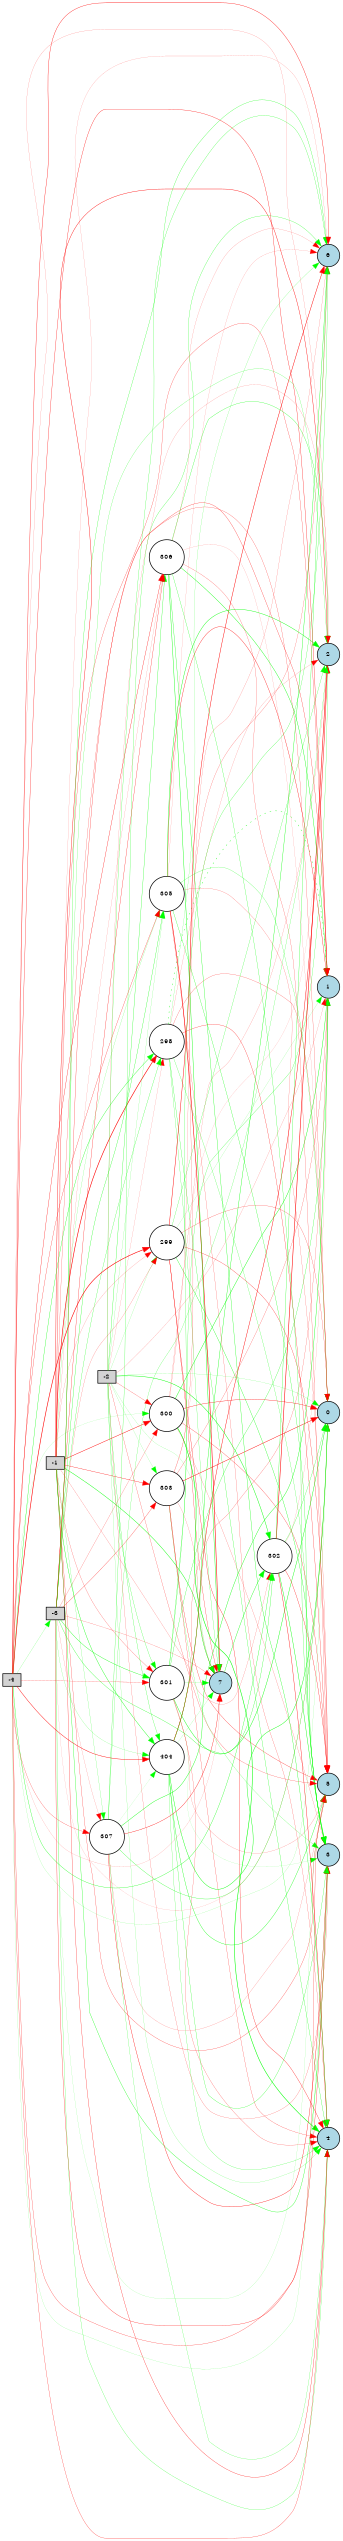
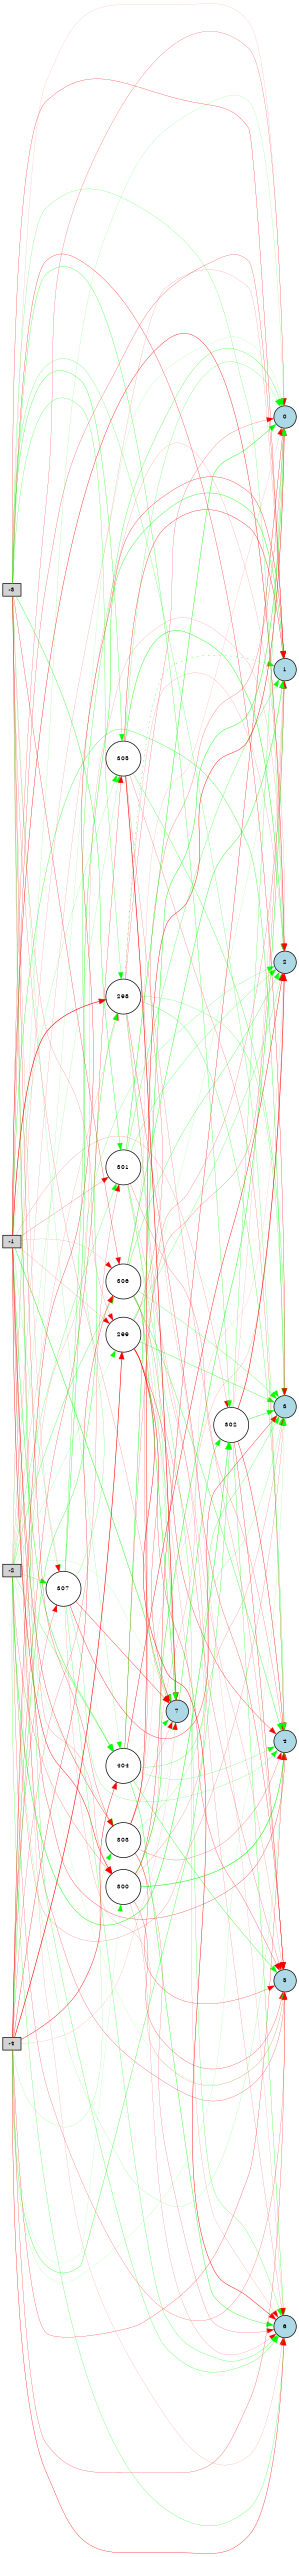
edge "298" -> "6": color green -> red
edge "-2" -> "307": added
edge "-4" -> "-3": now "-4" -> "303"
